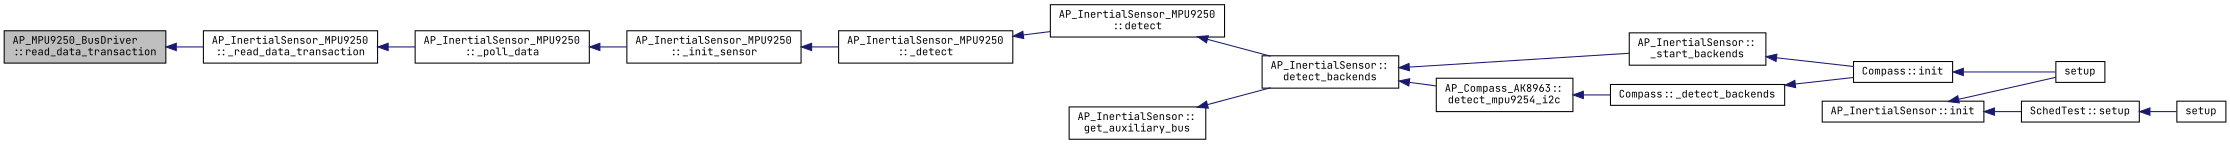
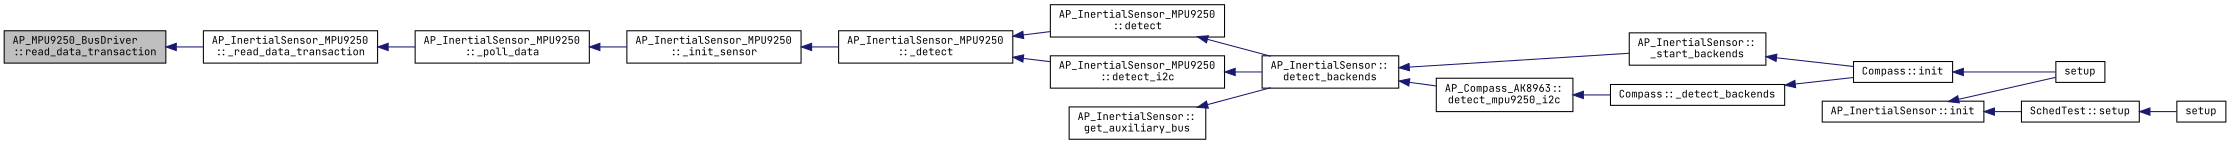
node "AP_InertialSensor_MPU9250 ::detect_i2c": added
node "AP_Compass_AK8963:: detect_mpu9254_i2c": label "AP_Compass_AK8963:: detect_mpu9254_i2c" -> "AP_Compass_AK8963:: detect_mpu9250_i2c"
